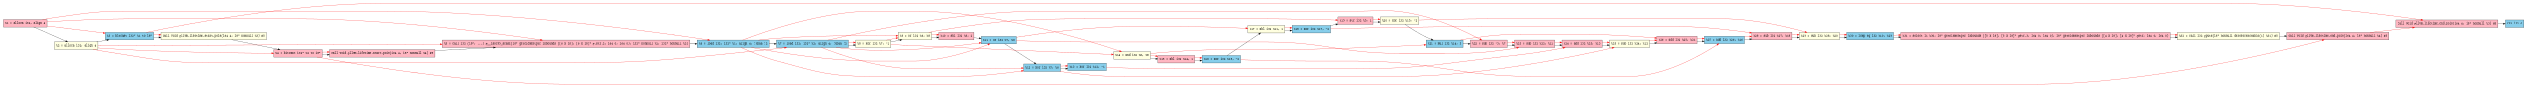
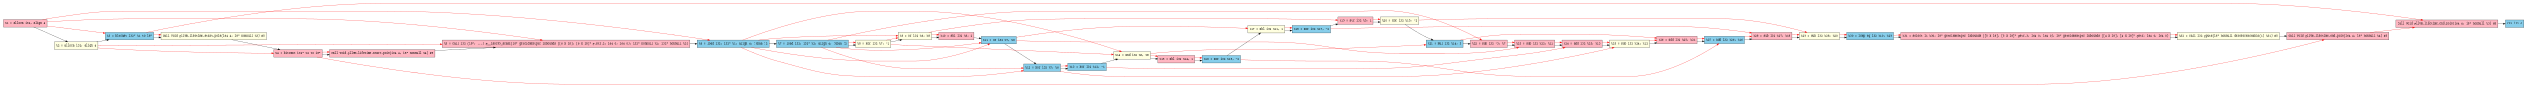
edge "%13 = xor i32 %12, -1" -> "%14 = and i32 %6, %8": added
edge "%2 = alloca i32, align 4" -> "%7 = load i32, i32* %2, align 4, !tbaa !2": removed
